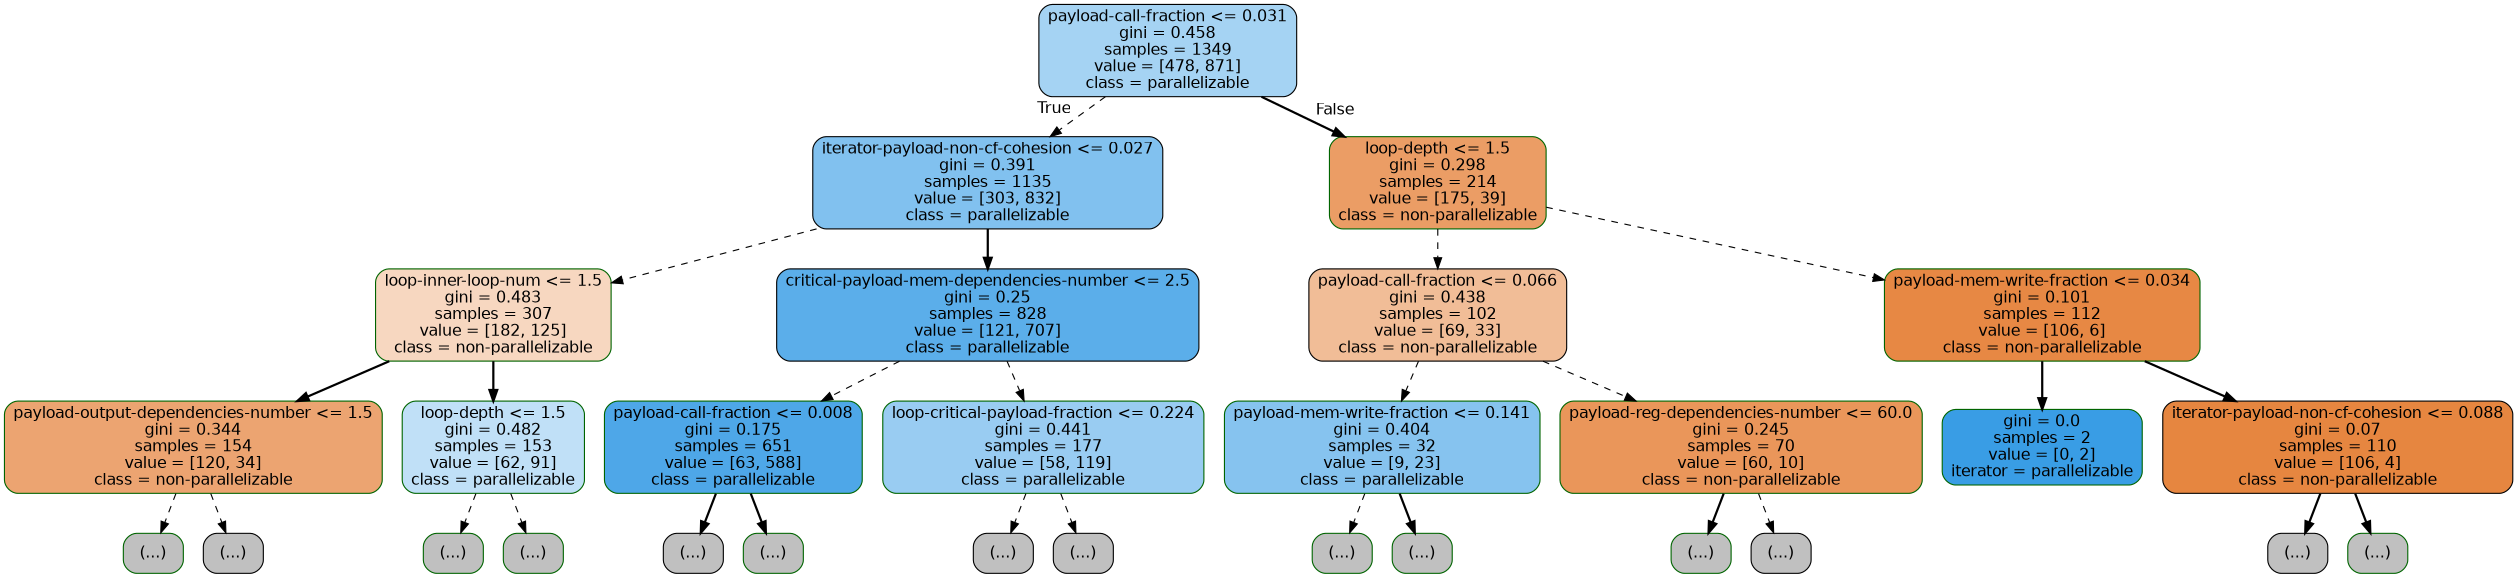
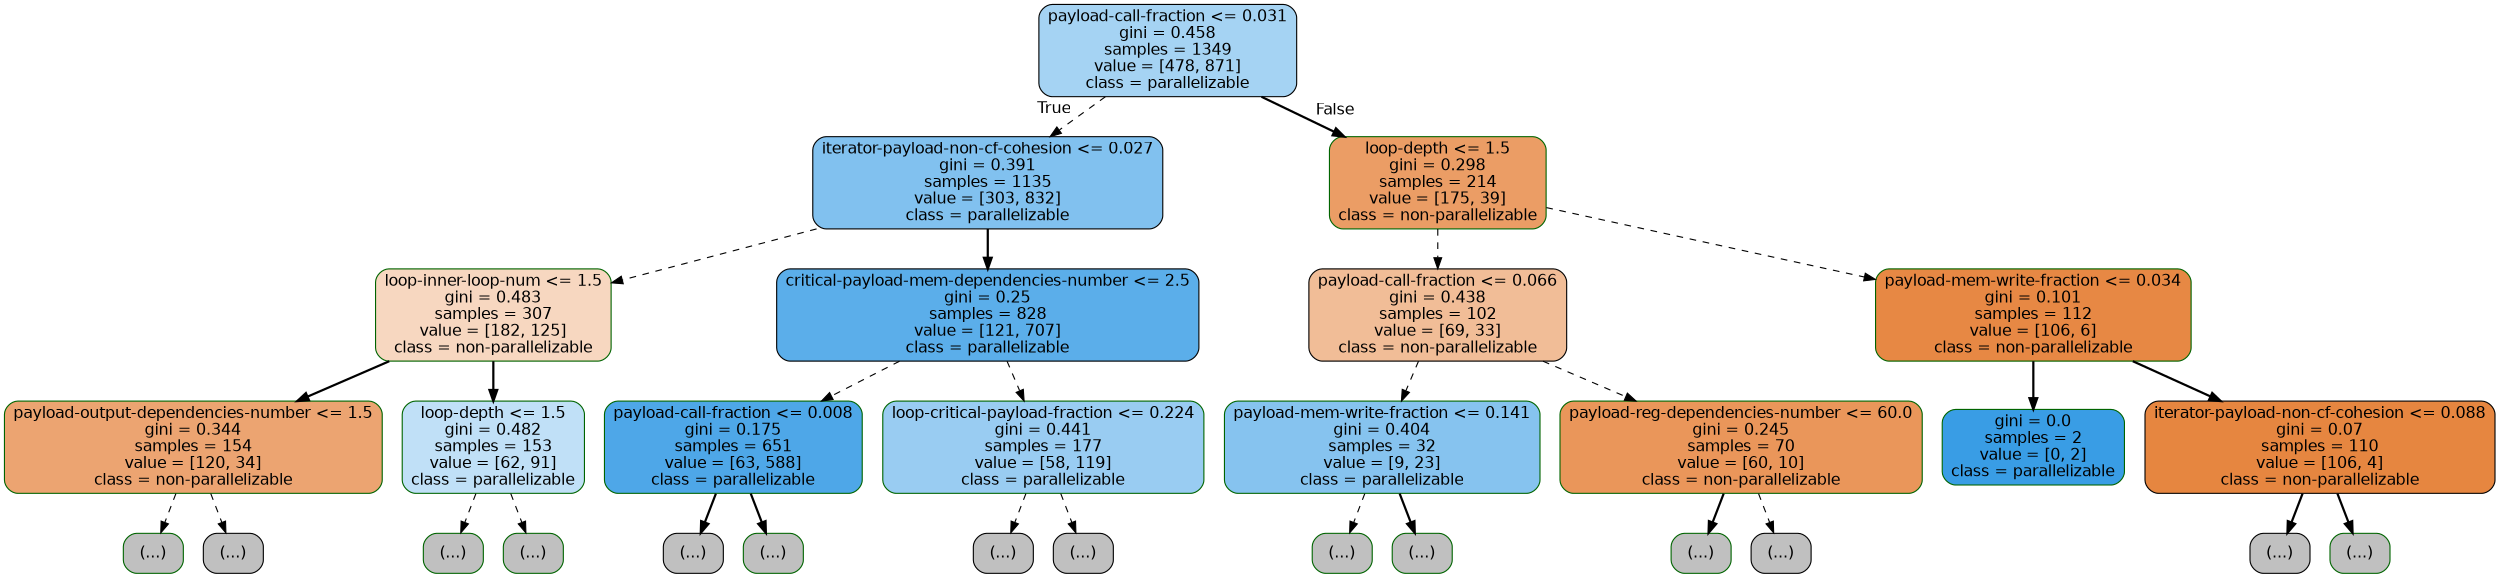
node "gini = 0.0 samples = 2 value = [0, 2] iterator = parallelizable": label "gini = 0.0 samples = 2 value = [0, 2] iterator = parallelizable" -> "gini = 0.0 samples = 2 value = [0, 2] class = parallelizable"
